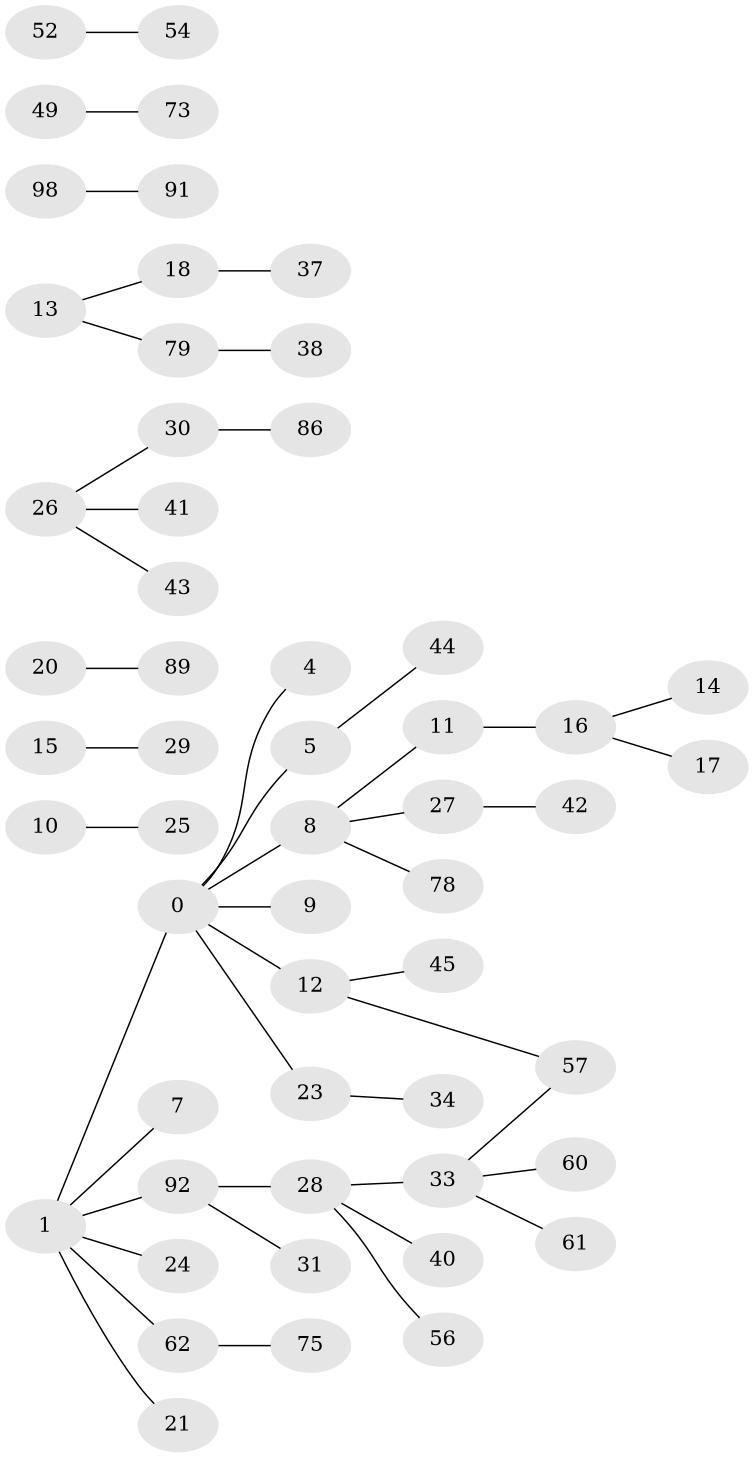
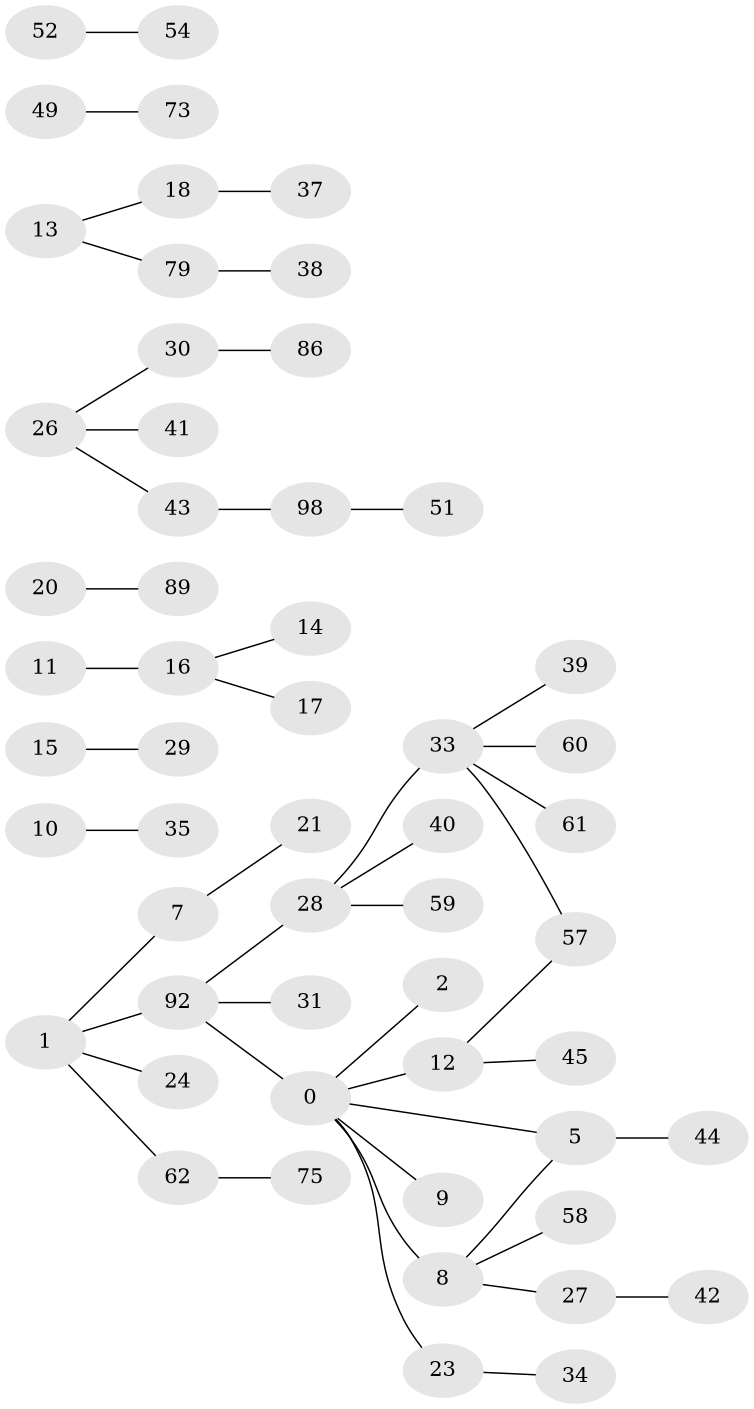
node "91": label "91" -> "51"
edge "43" -- "98": added
node "39": added
node "4": label "4" -> "2"
edge "11" -- "8": now "5" -- "8"
node "25": label "25" -> "35"
node "78": label "78" -> "58"
edge "0" -- "1": now "0" -- "92"
edge "1" -- "21": now "7" -- "21"
node "56": label "56" -> "59"
